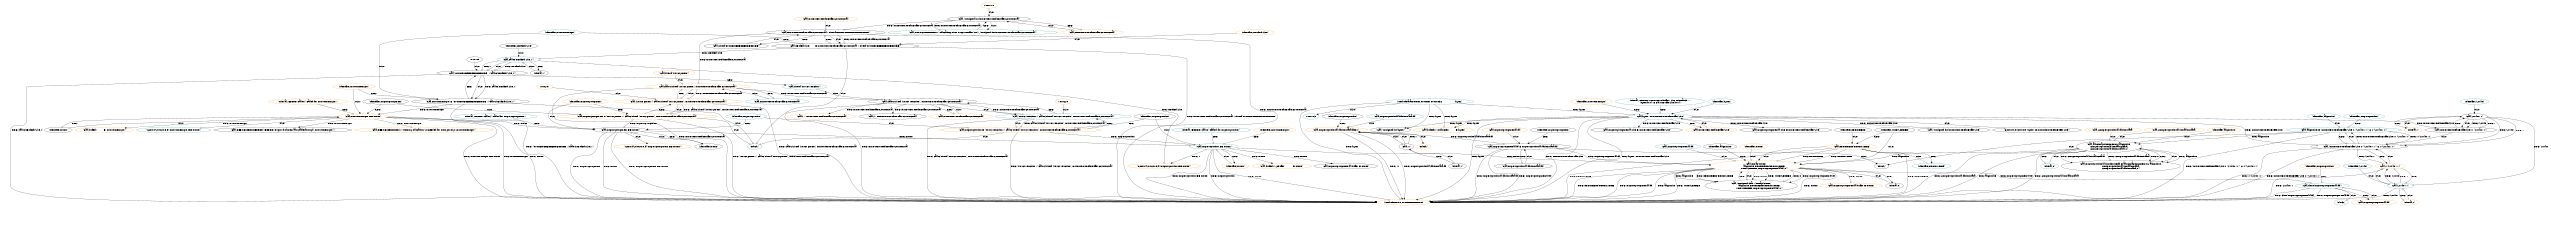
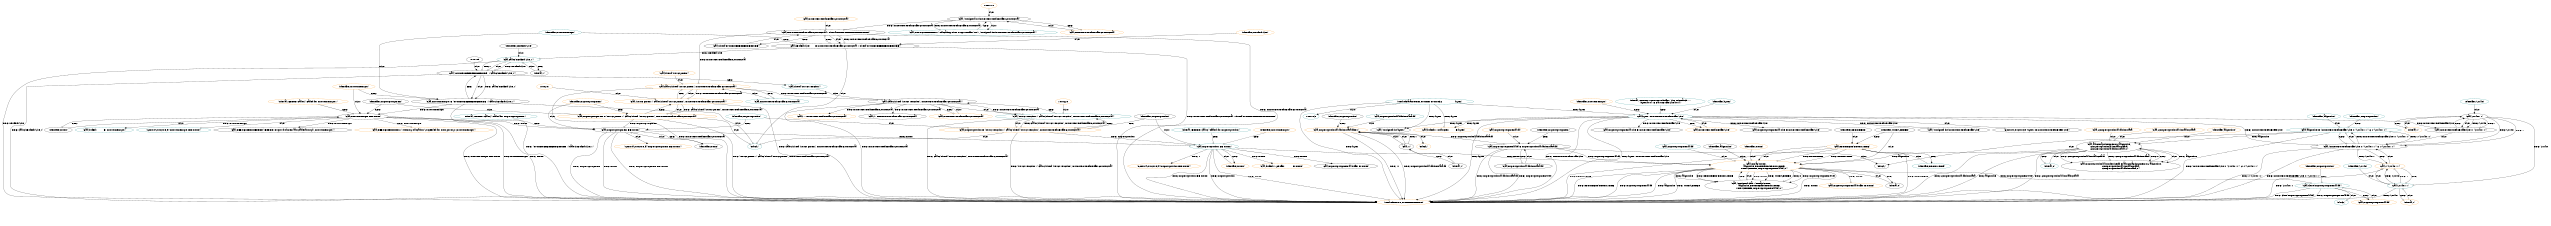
edge "(Call,calloc(nBufHdrSize,1))" -> "(ControlStructure,if (m_pOutput_ion == NULL))": now "(Call,calloc(nBufHdrSize,1))" -> "(MethodReturn,OMX_ERRORTYPE)"
node "(Call,m_out_mem_ptr == NULL)": color darkorange -> black
node "(Call,bufHdr          =  m_out_mem_ptr)": color darkorange -> teal
